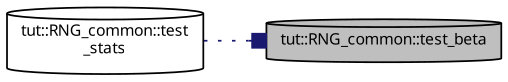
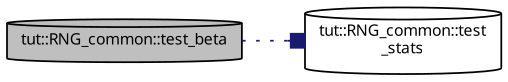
edge "tut::RNG_common::test _stats" -> "tut::RNG_common::test_beta": reversed
